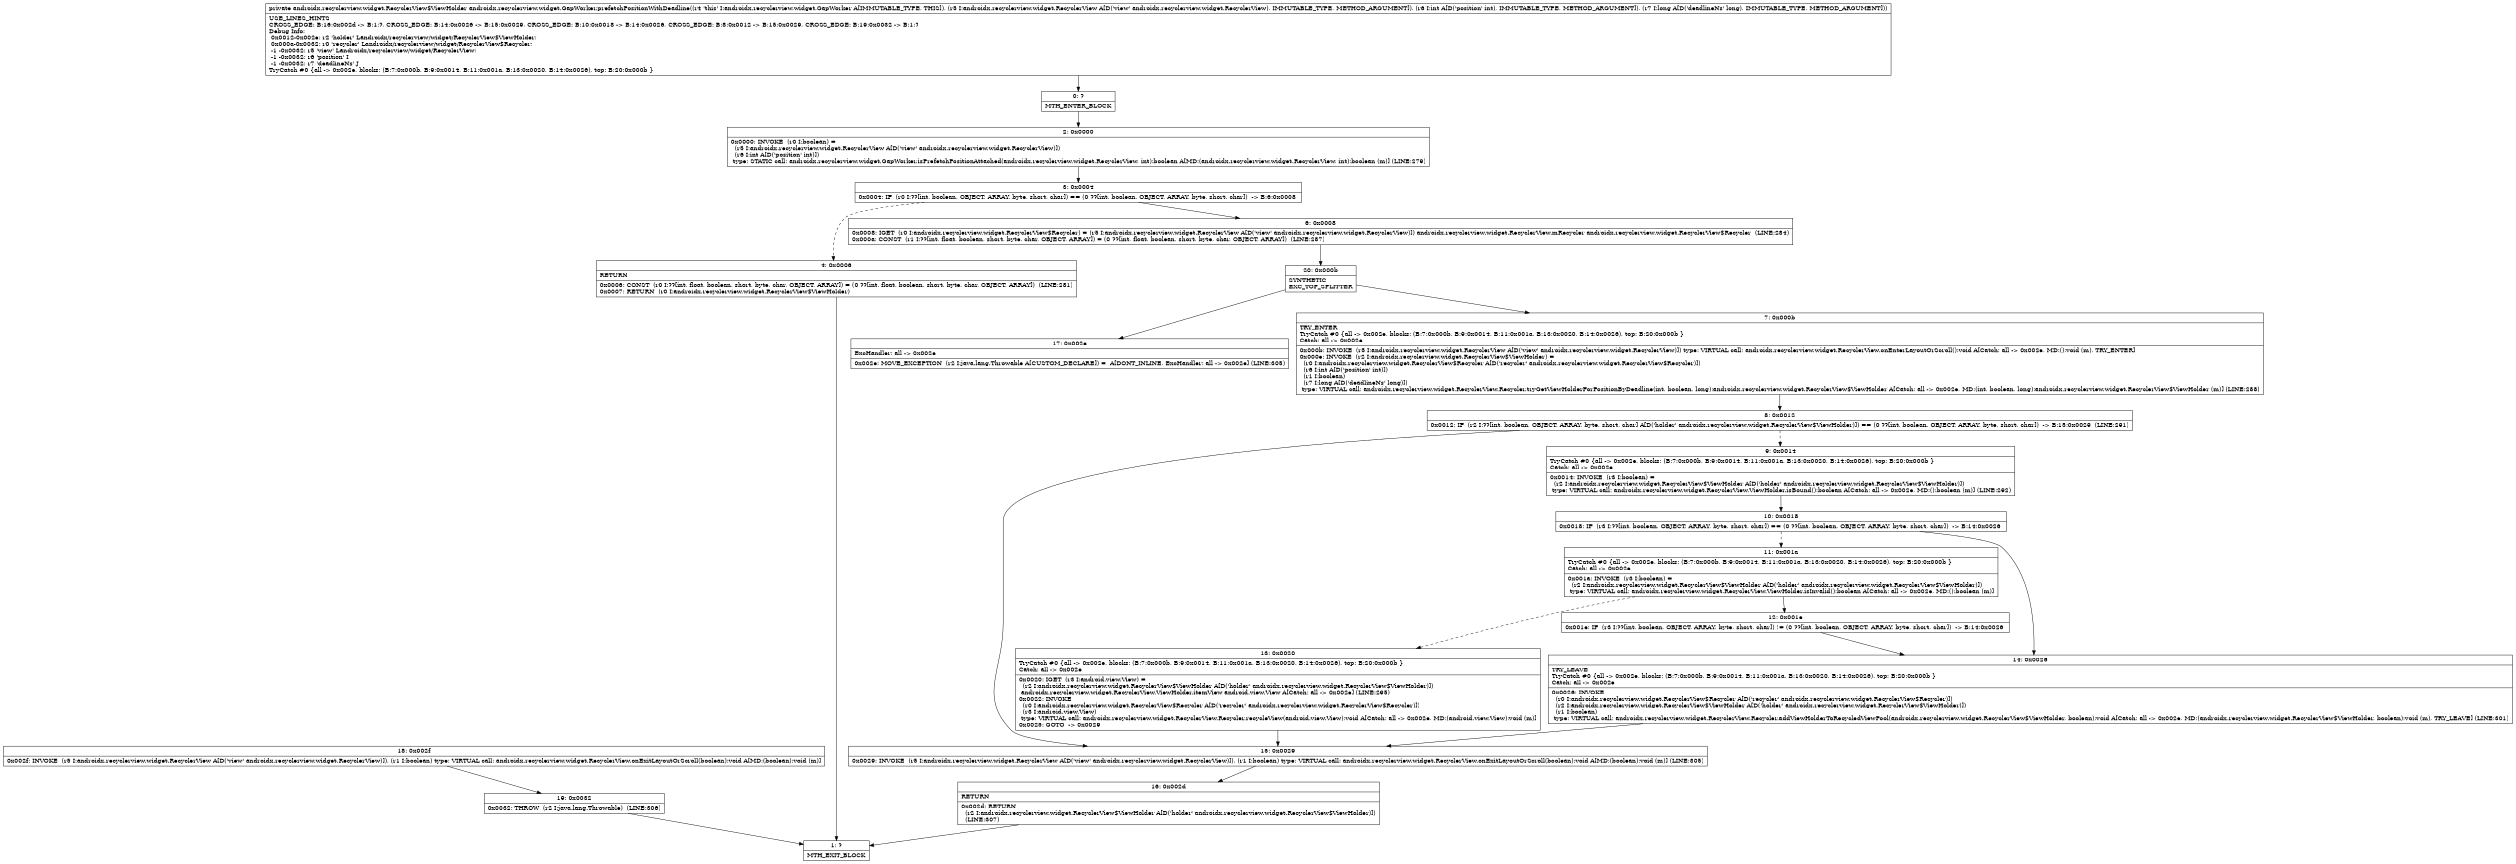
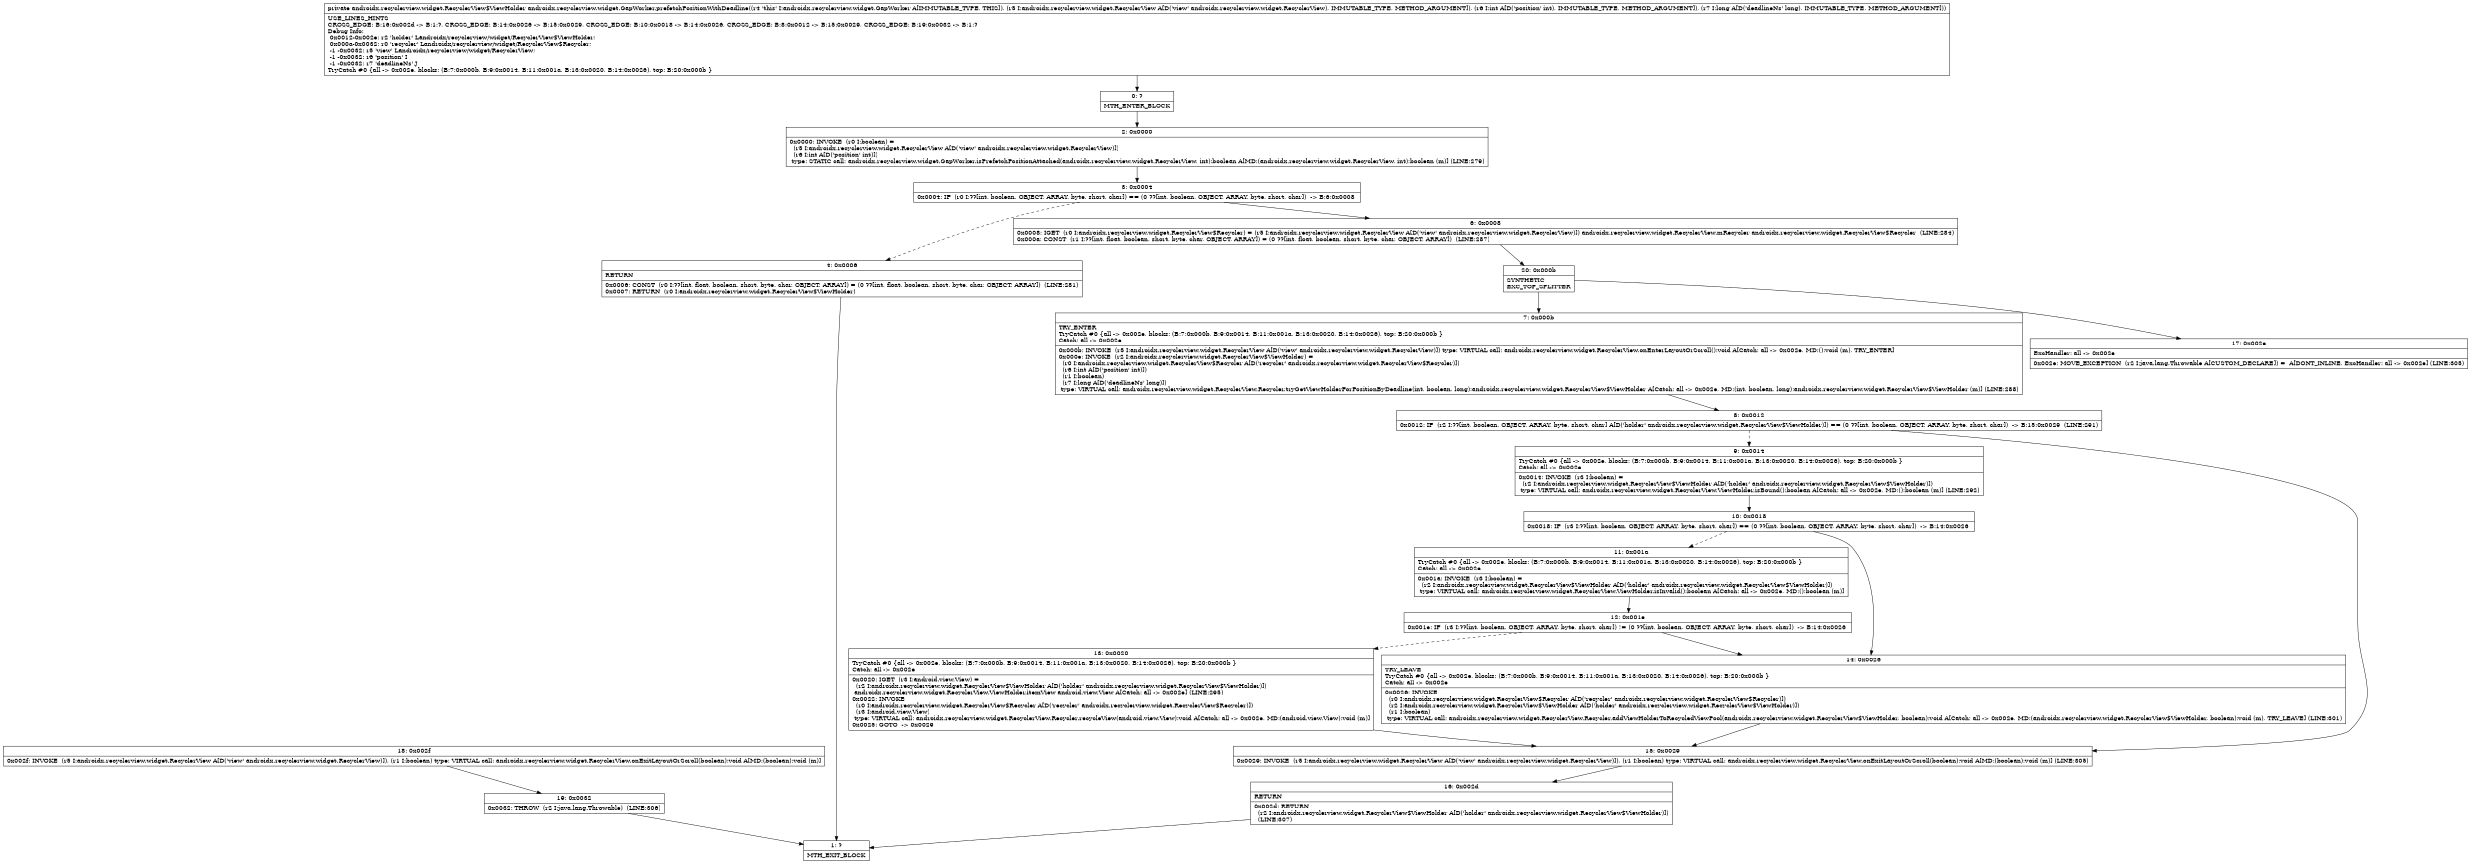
edge "11: 0x001a" -> "13: 0x0020": now "12: 0x001e" -> "13: 0x0020"
